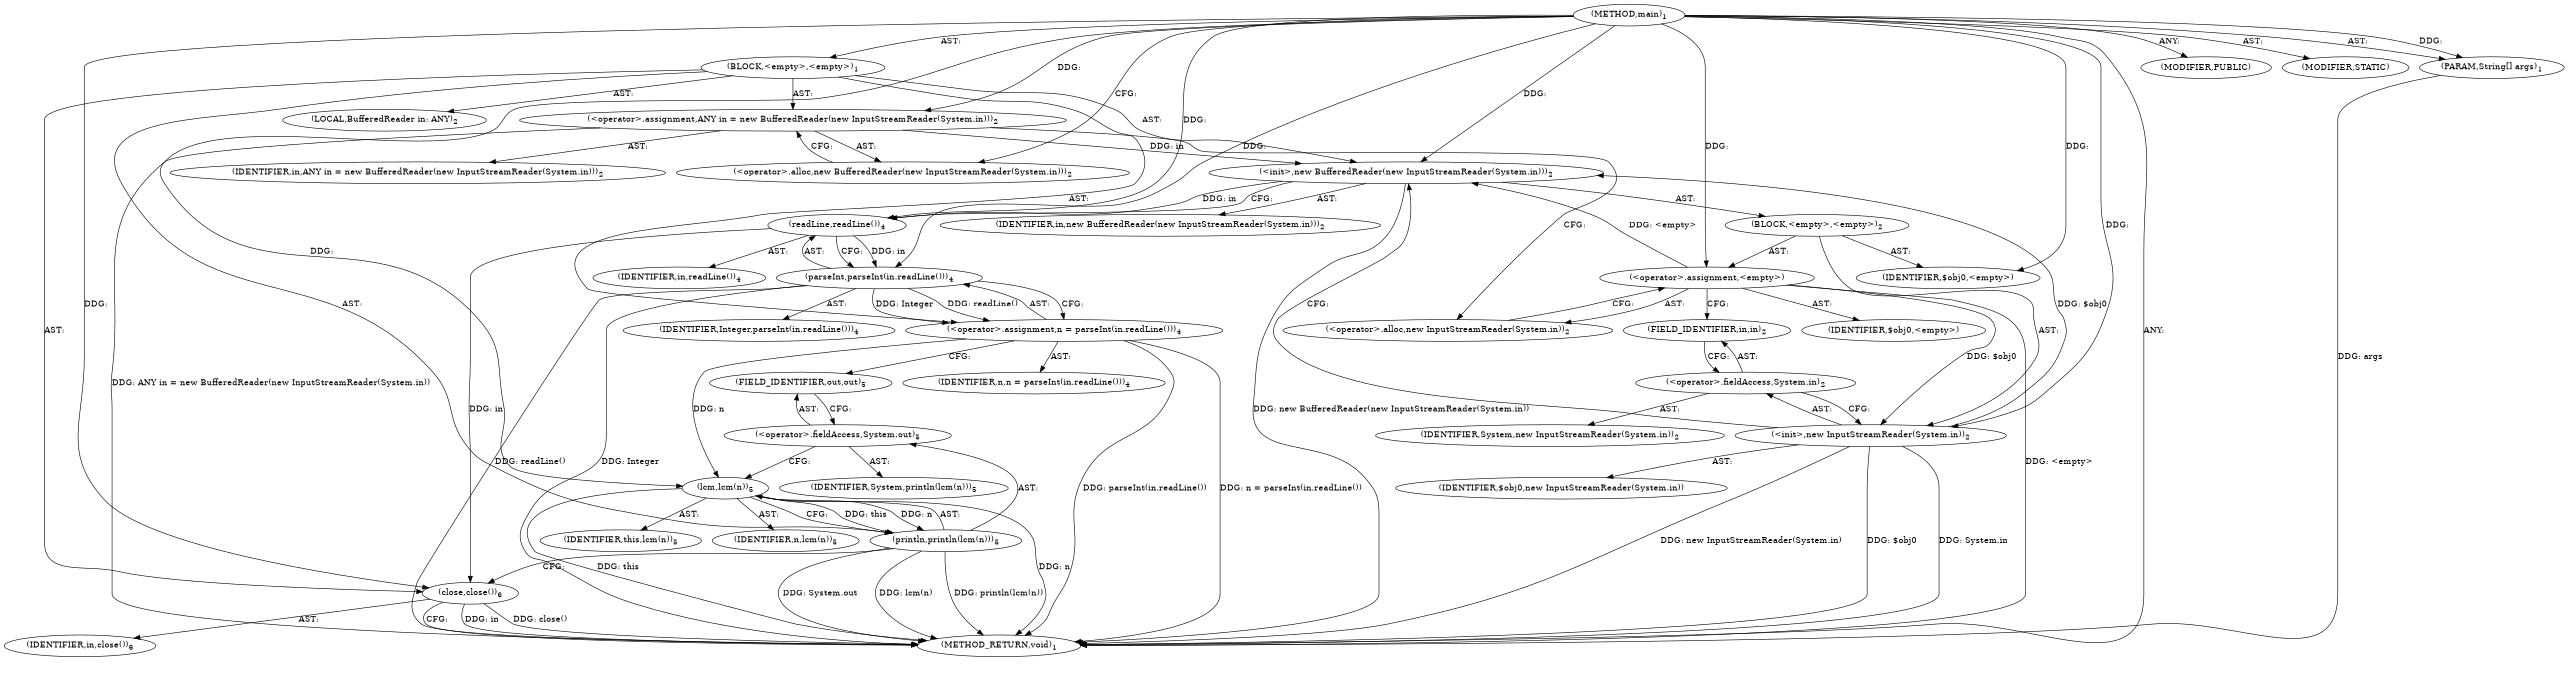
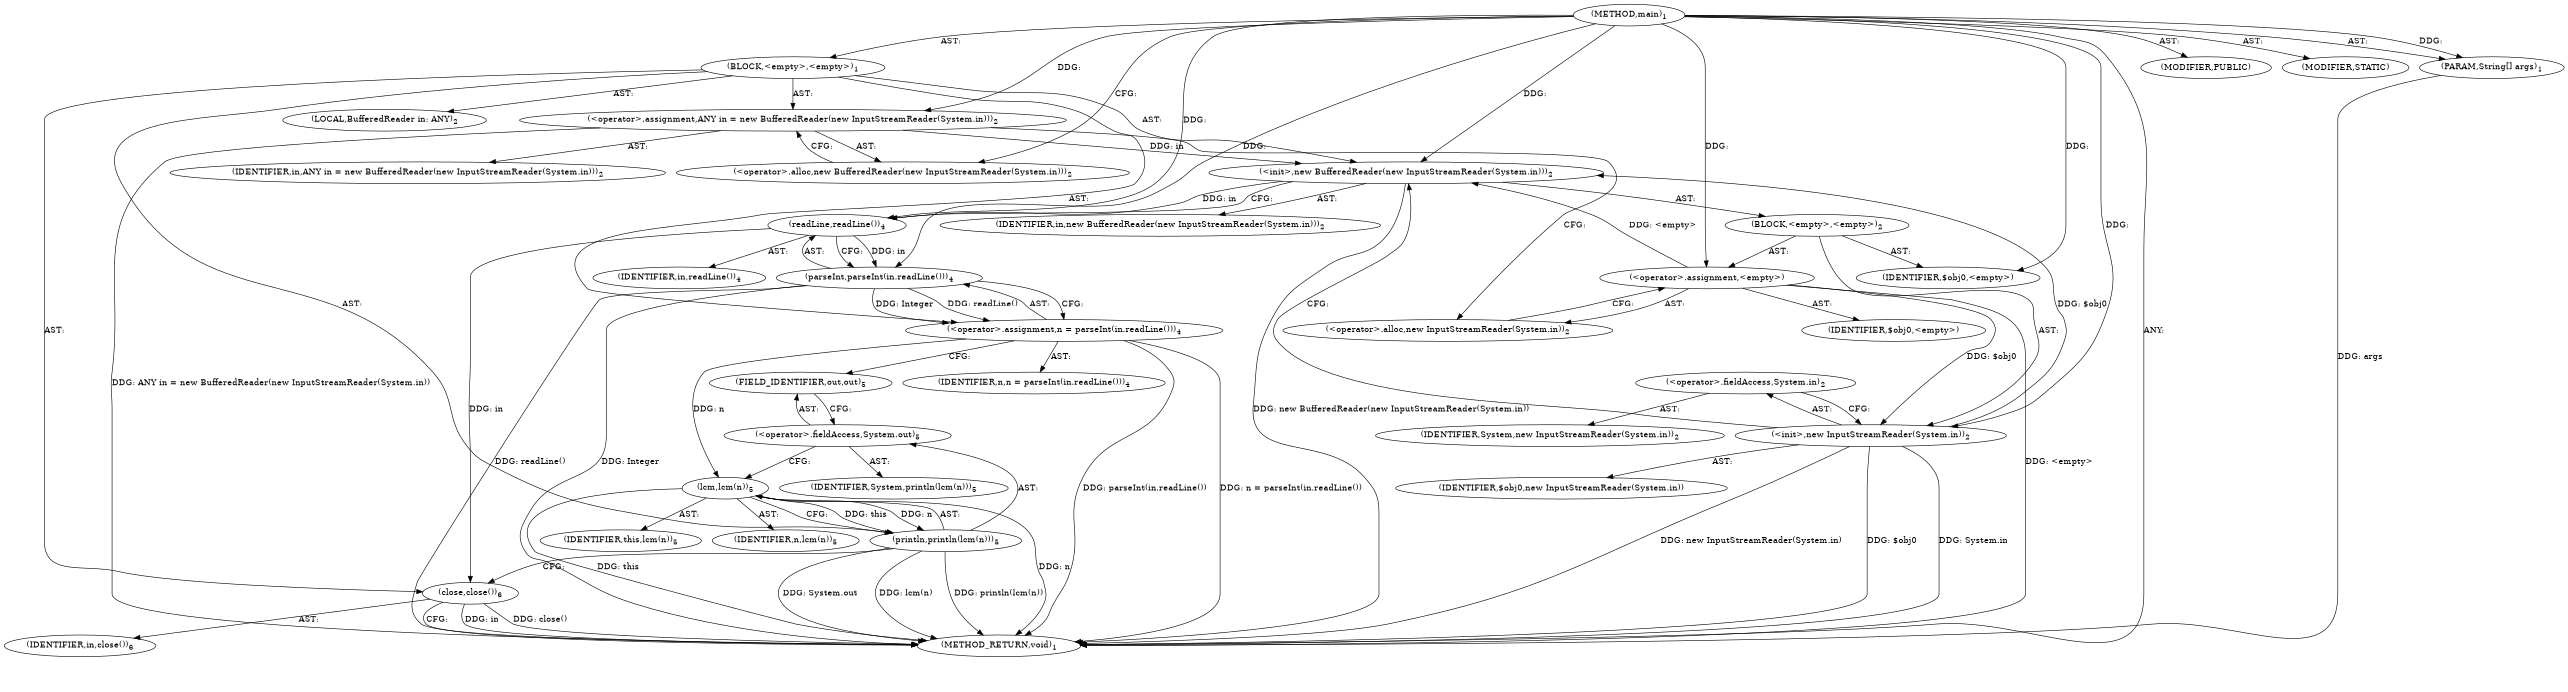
edge "(METHOD,main)" -> "(close,close())": removed, label "DDG:"
edge "(METHOD,main)" -> "(MODIFIER,PUBLIC)": label "ANY: " -> "AST: "
edge "(METHOD,main)" -> "(lcm,lcm(n))": removed, label "DDG:"
node "(IDENTIFIER,Integer,parseInt(in.readLine()))": removed
node "(FIELD_IDENTIFIER,in,in)": removed
